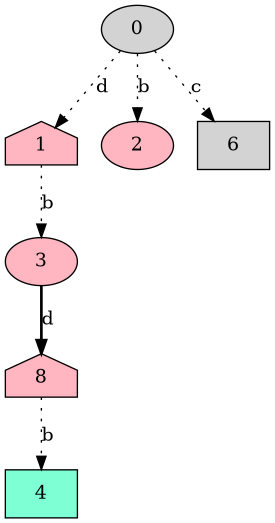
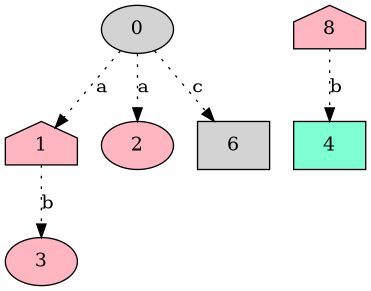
edge "0" -> "1": label "d" -> "a"
edge "0" -> "2": label "b" -> "a"
edge "3" -> "8": removed, label "d"
